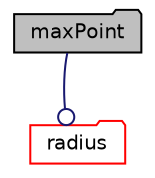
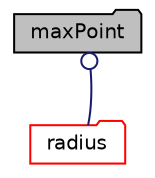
edge "maxPoint" -> "radius": reversed
